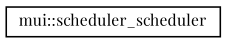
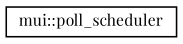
node "mui::scheduler_scheduler": label "mui::scheduler_scheduler" -> "mui::poll_scheduler"
